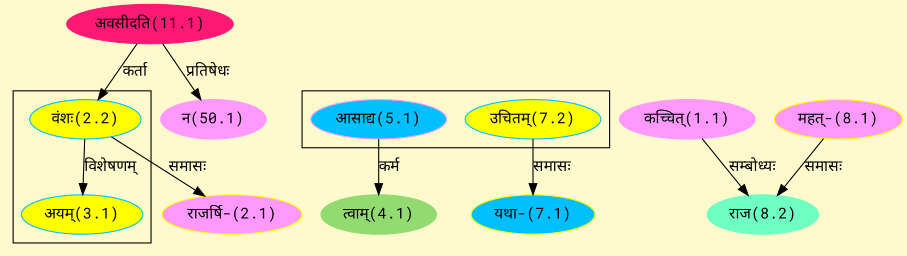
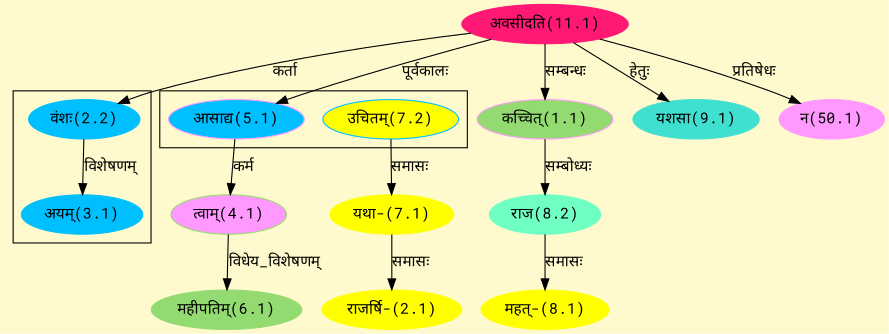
edge "अवसीदति(11.1)" -> "कच्चित्(1.1)": added, label "सम्बन्धः"
edge "अवसीदति(11.1)" -> "आसाद्य(5.1)": added, label "पूर्वकालः"
node "वंशः(2.2)": fillcolor #ffff00 -> #00bfff
node "कच्चित्(1.1)": fillcolor #ff99ff -> #93db70
node "यशसा(9.1)": added
node "महत्-(8.1)": fillcolor #ff99ff -> #ffff00
edge "महत्-(8.1)" -> "राज(8.2)": reversed
edge "वंशः(2.2)" -> "राजर्षि-(2.1)": now "यथा-(7.1)" -> "राजर्षि-(2.1)"
node "अयम्(3.1)": fillcolor #ffff00 -> #00bfff
node "राजर्षि-(2.1)": fillcolor #ff99ff -> #ffff00
node "त्वाम्(4.1)": fillcolor #93db70 -> #ff99ff
node "यथा-(7.1)": fillcolor #00bfff -> #ffff00
node "महीपतिम्(6.1)": added
